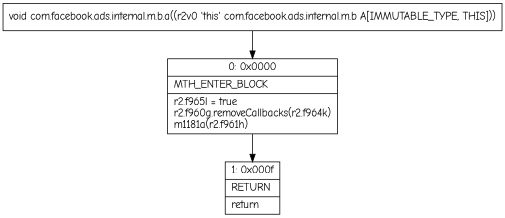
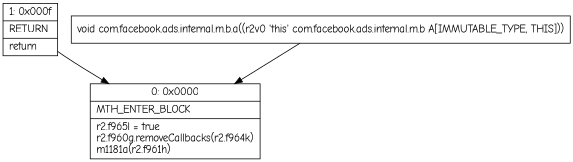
edge "0: 0x0000" -> "1: 0x000f": reversed
